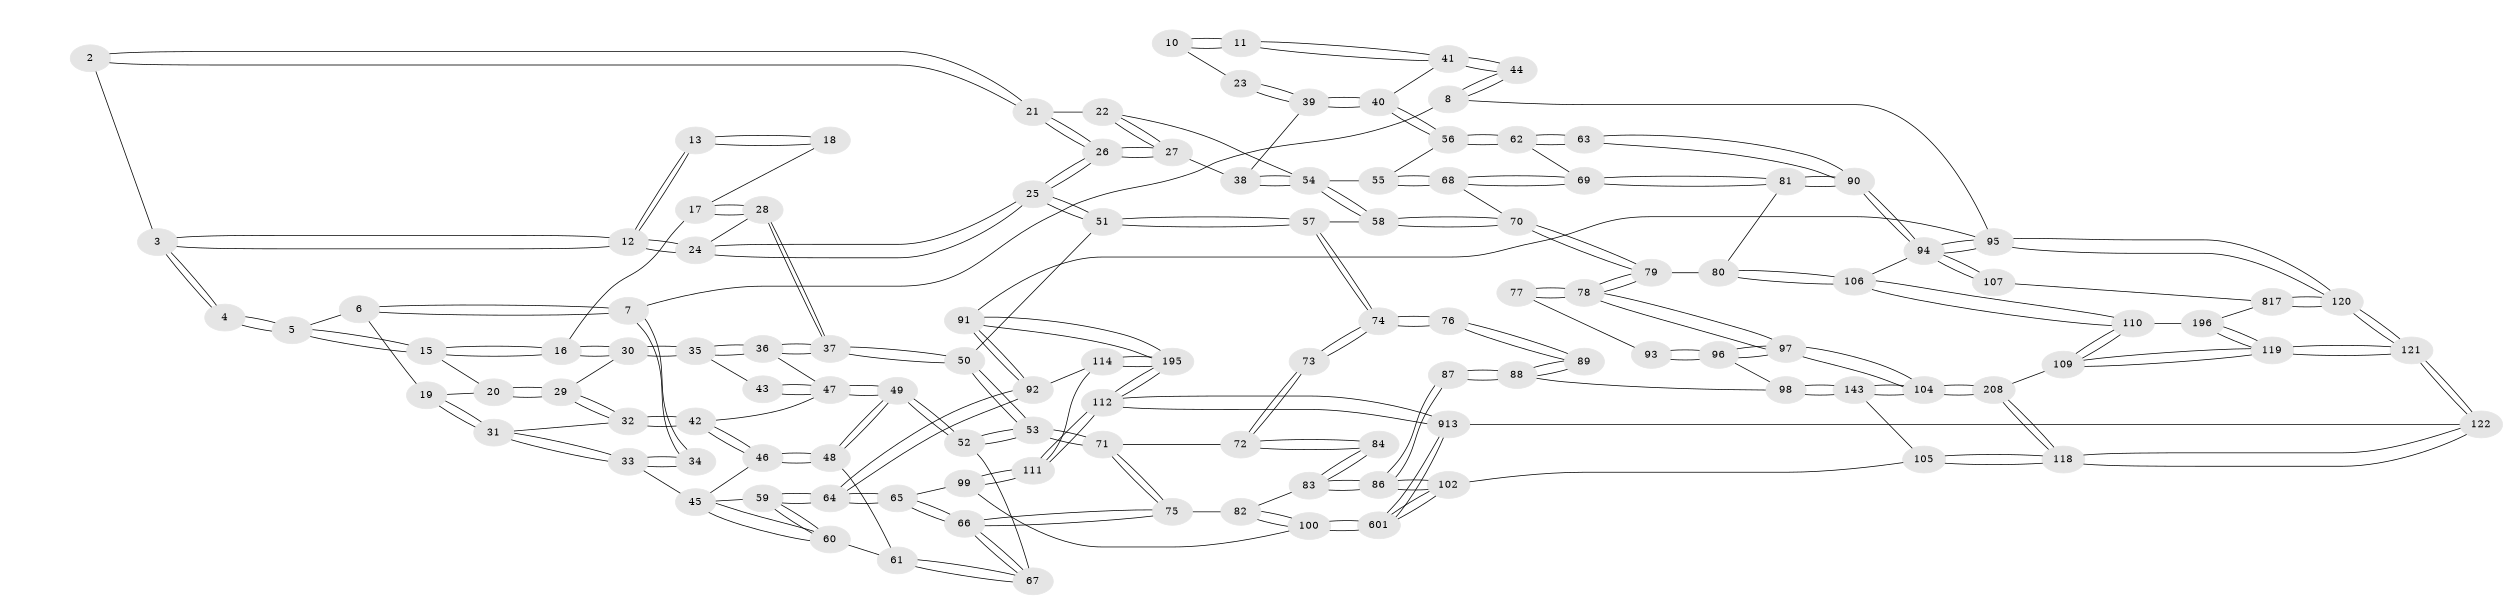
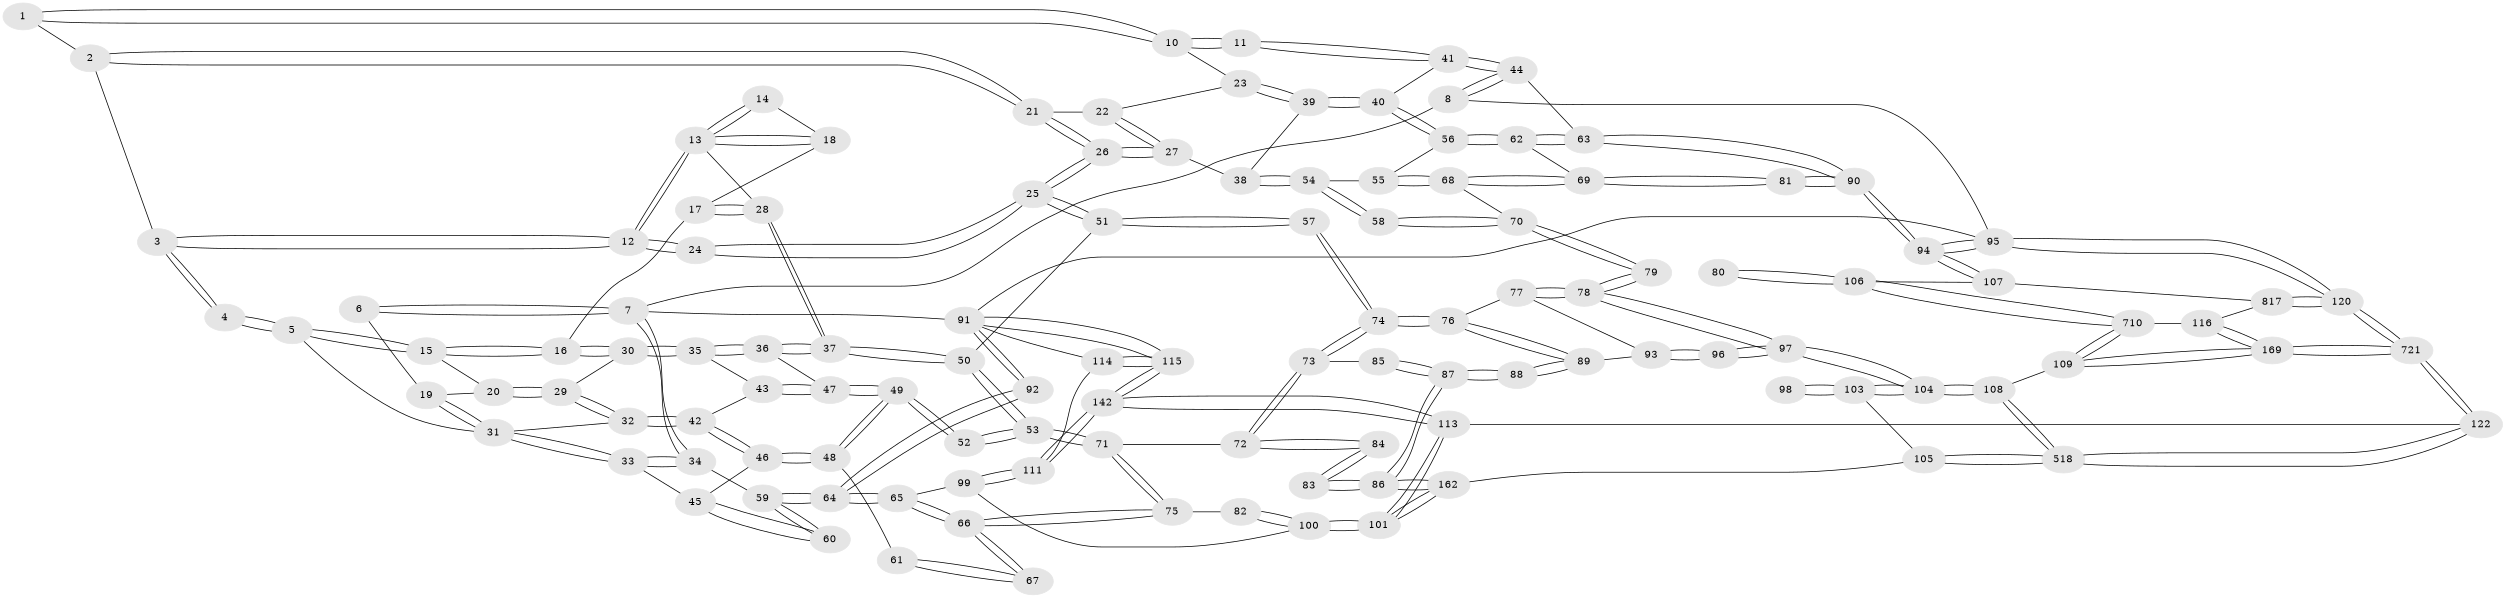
node "1": added
node "14": added
edge "44" -- "63": added
edge "22" -- "54": now "22" -- "23"
edge "57" -- "58": removed
edge "81" -- "80": removed
edge "28" -- "24": now "28" -- "13"
edge "94" -- "106": now "107" -- "106"
edge "79" -- "80": removed
edge "77" -- "76": added
edge "7" -- "91": added
edge "6" -- "5": now "31" -- "5"
node "110": label "110" -> "710"
node "196": label "196" -> "116"
node "119": label "119" -> "169"
node "121": label "121" -> "721"
edge "93" -- "89": added
node "195": label "195" -> "115"
node "85": added
edge "96" -- "98": removed
edge "114" -- "92": now "114" -- "91"
edge "88" -- "98": removed
node "143": label "143" -> "103"
node "208": label "208" -> "108"
node "112": label "112" -> "142"
edge "47" -- "42": now "43" -- "42"
node "913": label "913" -> "113"
node "118": label "118" -> "518"
node "102": label "102" -> "162"
edge "83" -- "82": removed
edge "59" -- "45": now "59" -- "34"
edge "52" -- "67": removed
node "601": label "601" -> "101"
edge "60" -- "61": removed
